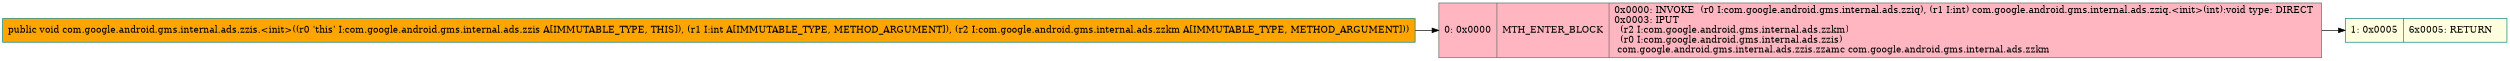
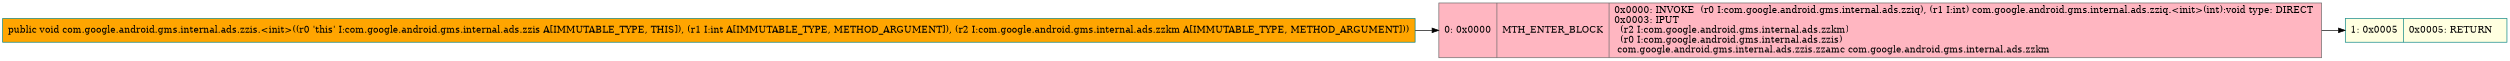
node "1: 0x0005": text "6x0005: RETURN" -> "0x0005: RETURN"
